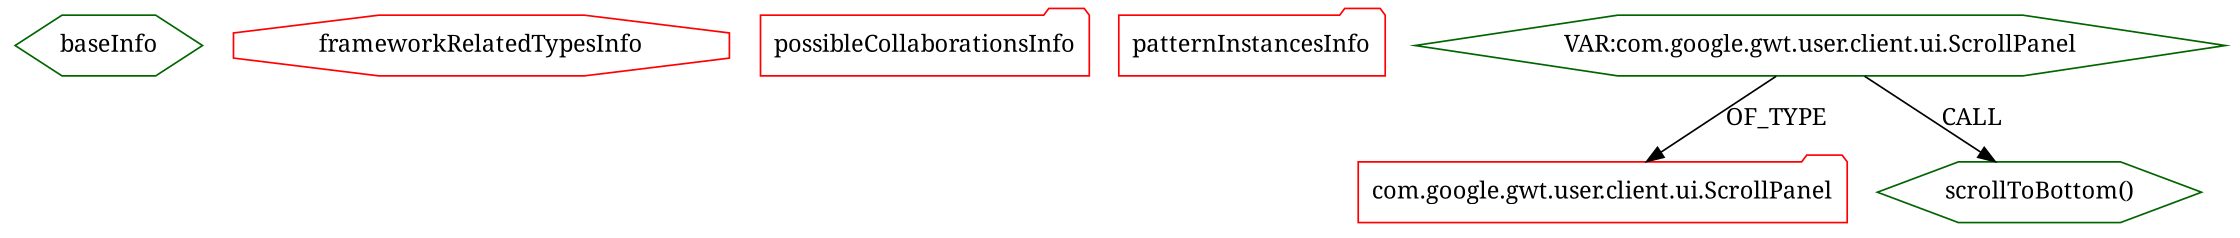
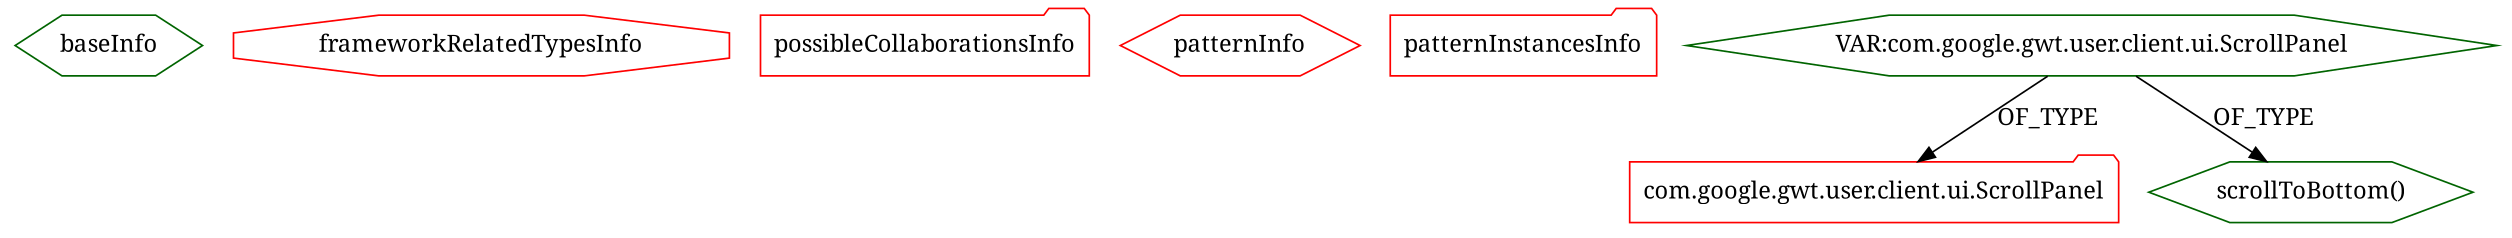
node "patternInfo": added
edge "VAR:com.google.gwt.user.client.ui.ScrollPanel" -> "scrollToBottom()": label "CALL" -> "OF_TYPE"
